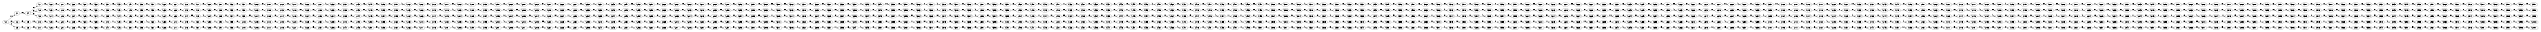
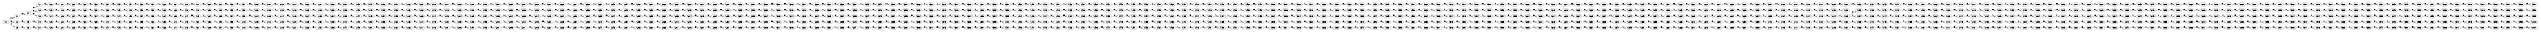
edge "S728" -> "S733": now "S729" -> "S733"
